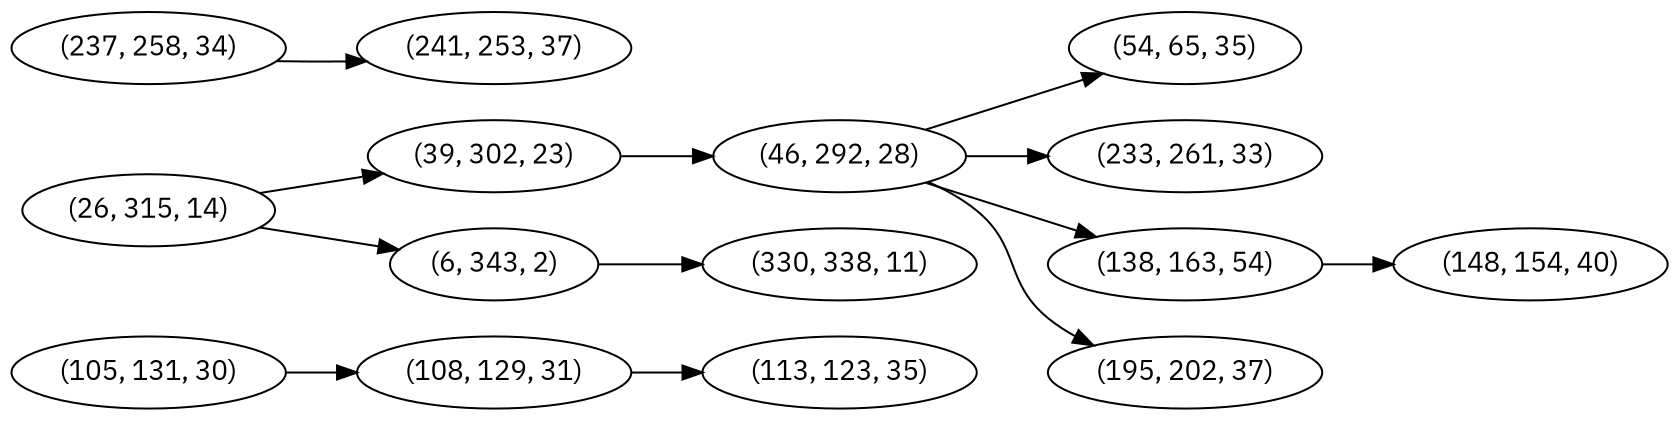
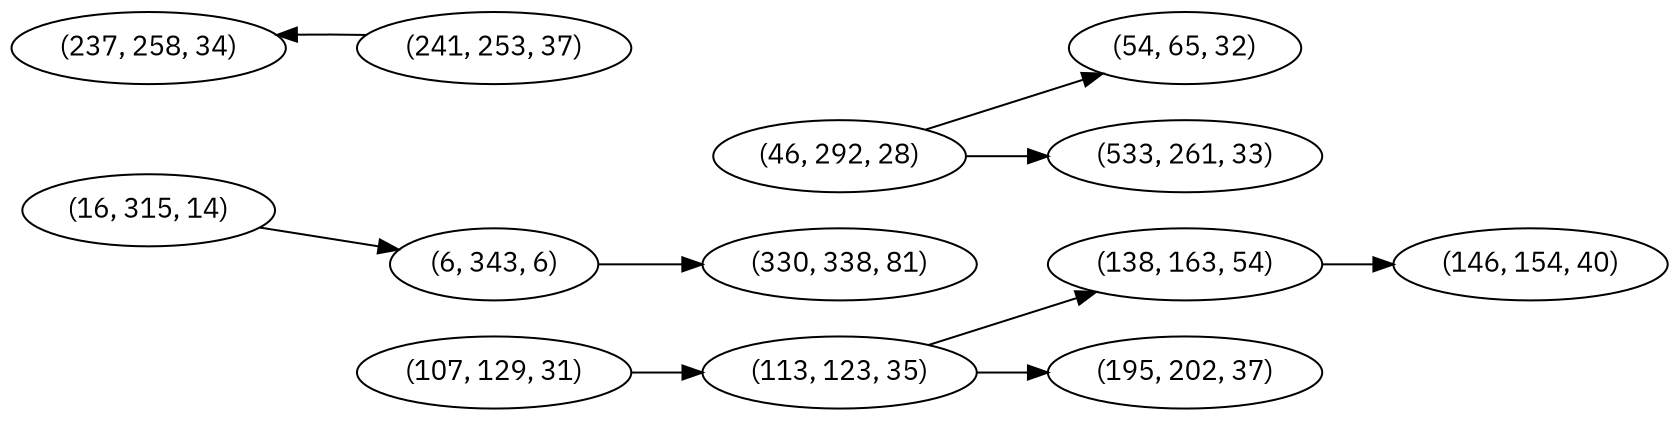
node "(54, 65, 35)": label "(54, 65, 35)" -> "(54, 65, 32)"
edge "(237, 258, 34)" -> "(241, 253, 37)": reversed
node "(39, 302, 23)": removed
node "(233, 261, 33)": label "(233, 261, 33)" -> "(533, 261, 33)"
edge "(46, 292, 28)" -> "(138, 163, 54)": now "(113, 123, 35)" -> "(138, 163, 54)"
node "(26, 315, 14)": label "(26, 315, 14)" -> "(16, 315, 14)"
edge "(46, 292, 28)" -> "(195, 202, 37)": now "(113, 123, 35)" -> "(195, 202, 37)"
node "(6, 343, 2)": label "(6, 343, 2)" -> "(6, 343, 6)"
node "(330, 338, 11)": label "(330, 338, 11)" -> "(330, 338, 81)"
node "(148, 154, 40)": label "(148, 154, 40)" -> "(146, 154, 40)"
node "(105, 131, 30)": removed
node "(108, 129, 31)": label "(108, 129, 31)" -> "(107, 129, 31)"
